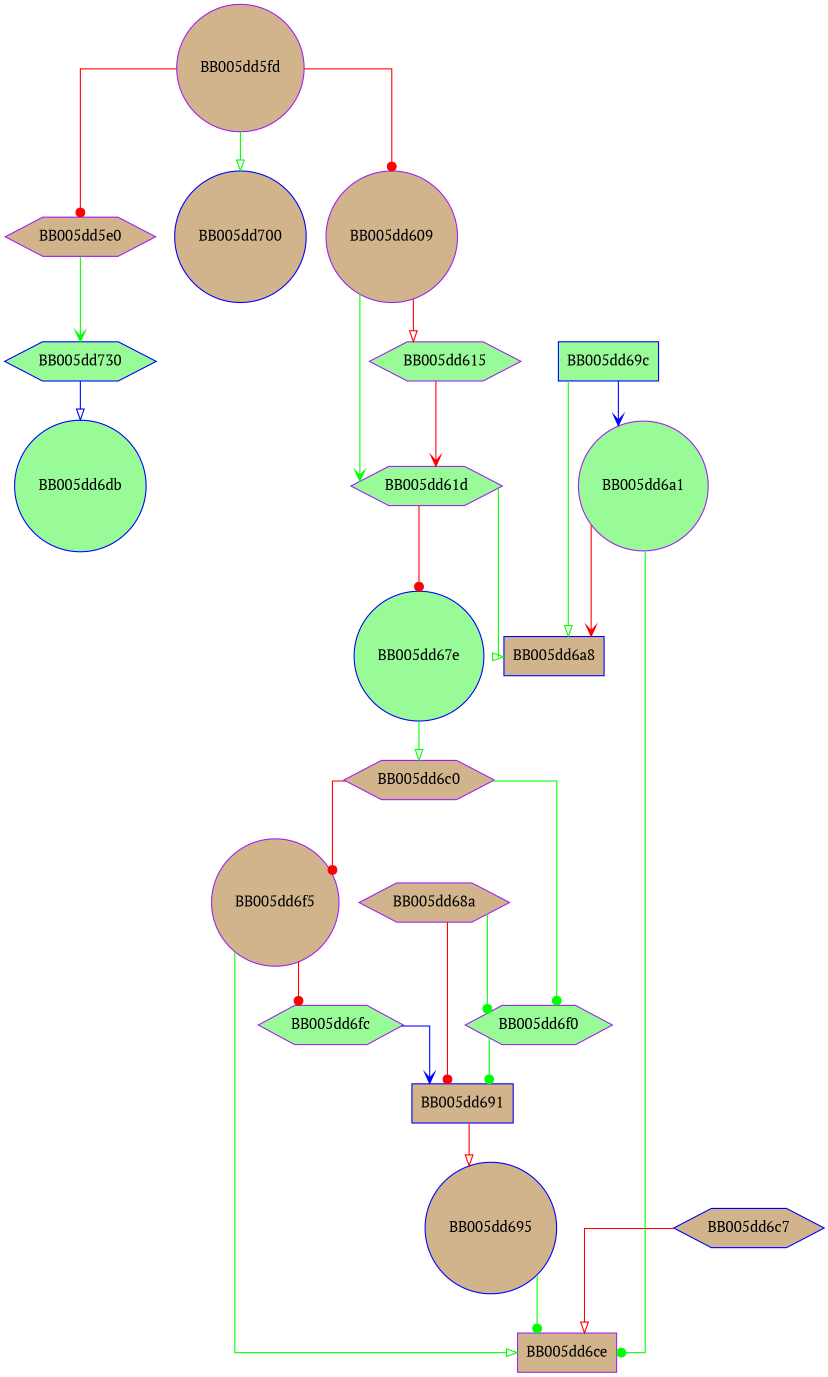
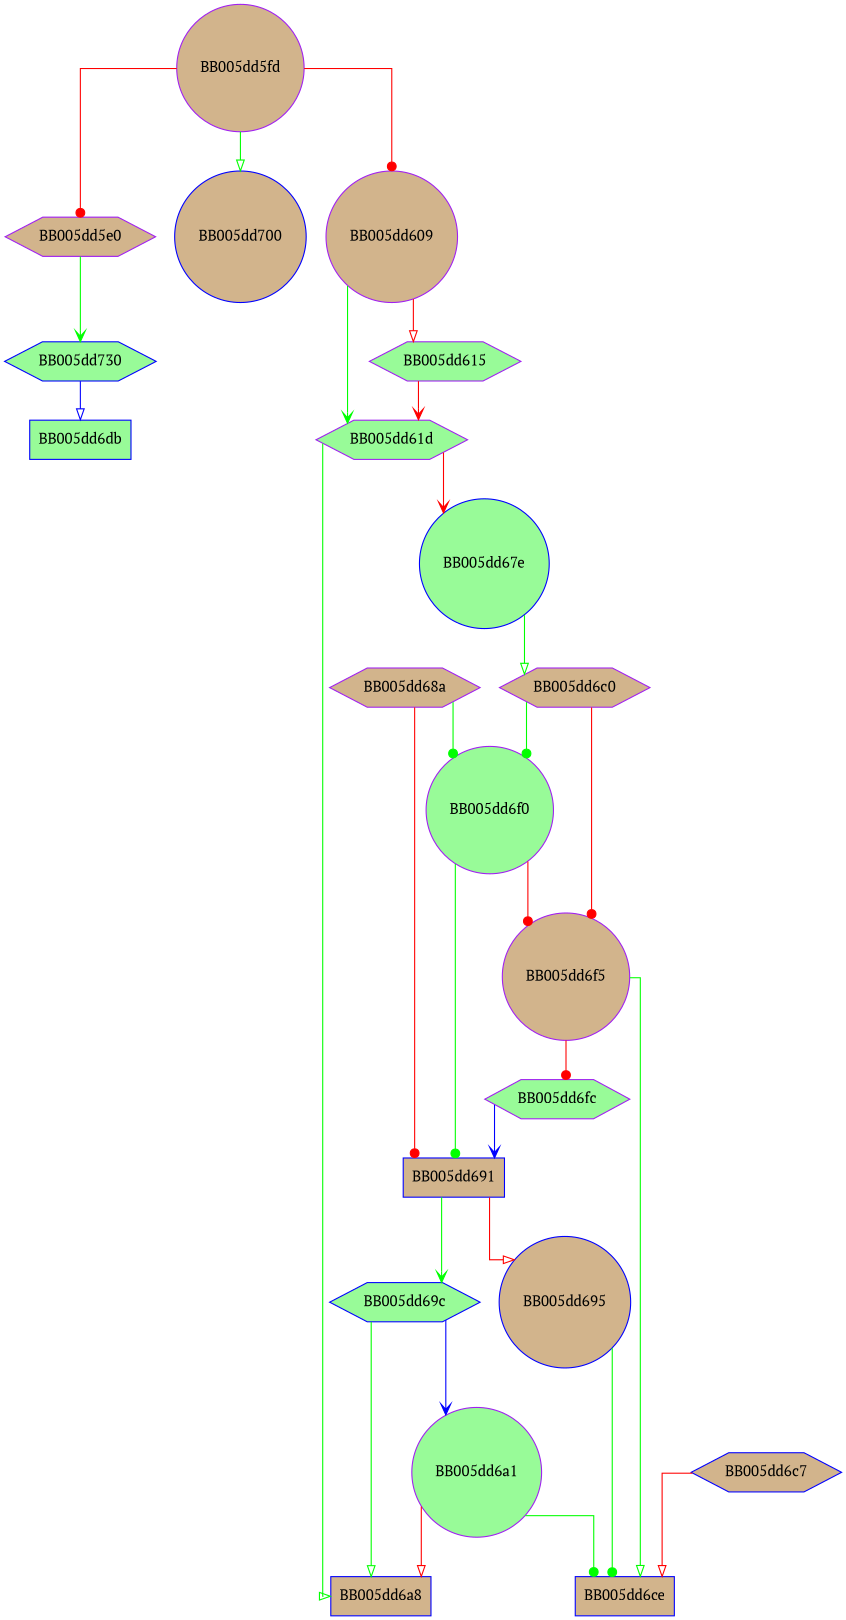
node "BB005dd69c": shape box -> hexagon
node "BB005dd6db": shape circle -> box
edge "BB005dd61d" -> "BB005dd67e": arrowhead dot -> vee
edge "BB005dd6a1" -> "BB005dd6a8": arrowhead vee -> onormal
edge "BB005dd6f0" -> "BB005dd6f5": added
node "BB005dd6f0": shape hexagon -> circle
edge "BB005dd691" -> "BB005dd69c": added
node "BB005dd6ce": color purple -> blue
